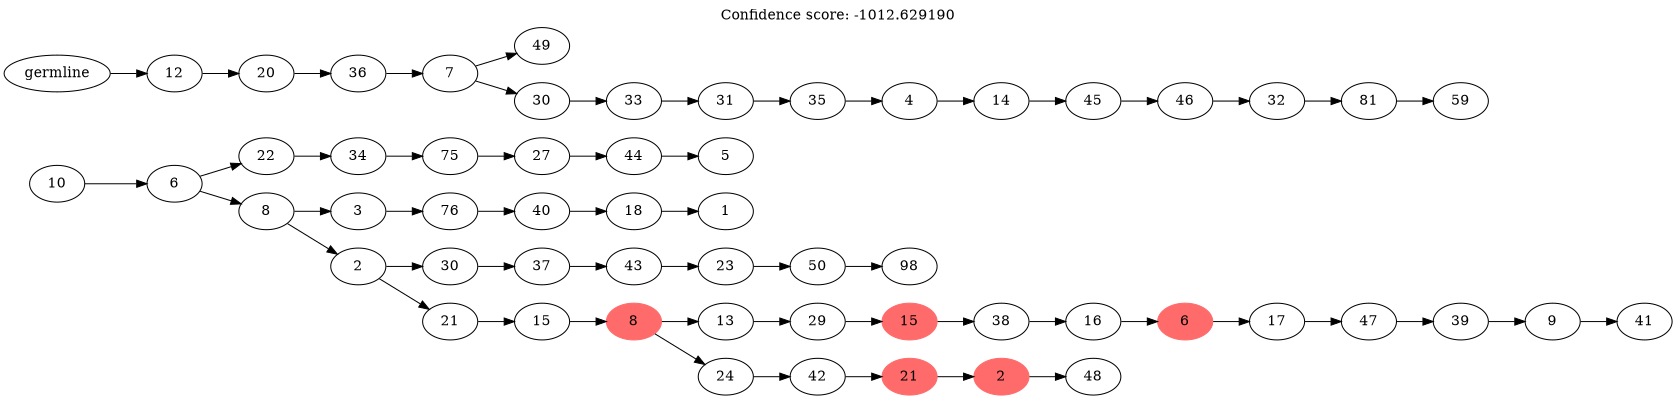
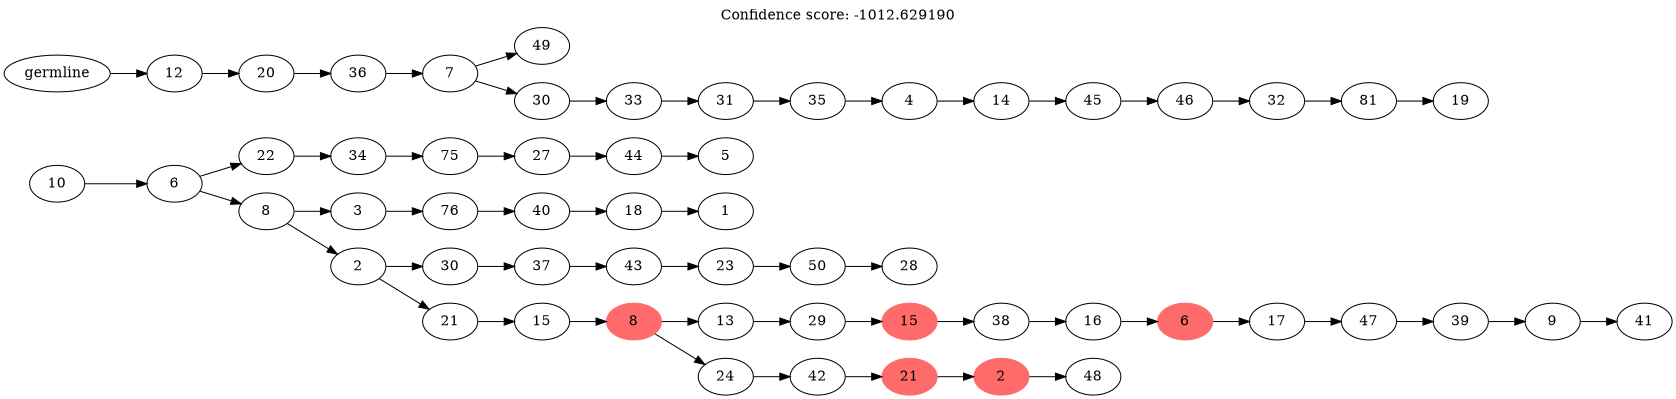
node "59": label "59" -> "19"
node "98": label "98" -> "28"
